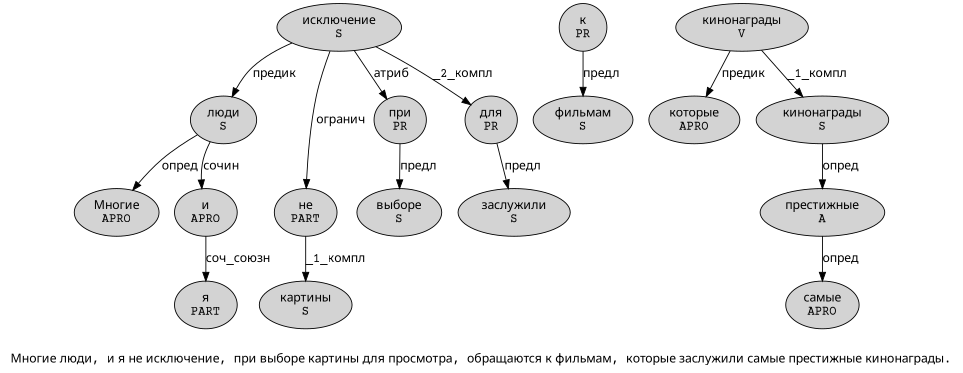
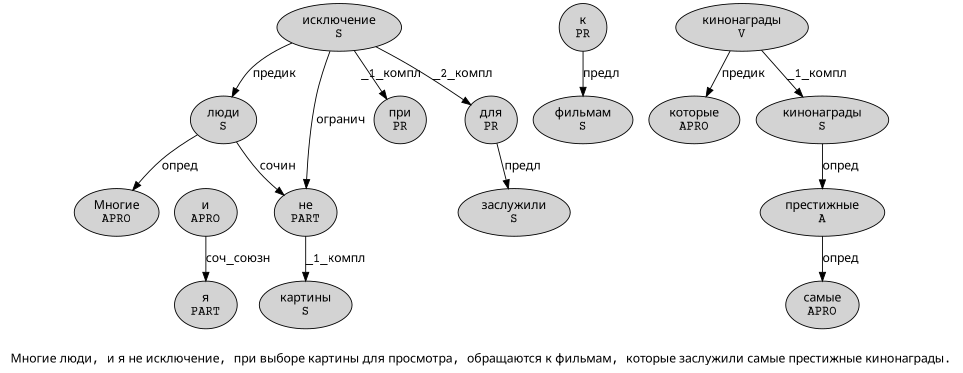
edge "исключение S" -> "при PR": label "атриб" -> "_1_компл"
edge "люди S" -> "и APRO": now "люди S" -> "не PART"
node "выборе S": removed
